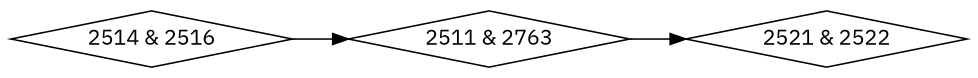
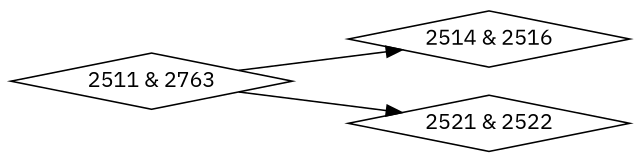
edge "2514 & 2516" -> "2511 & 2763": reversed
